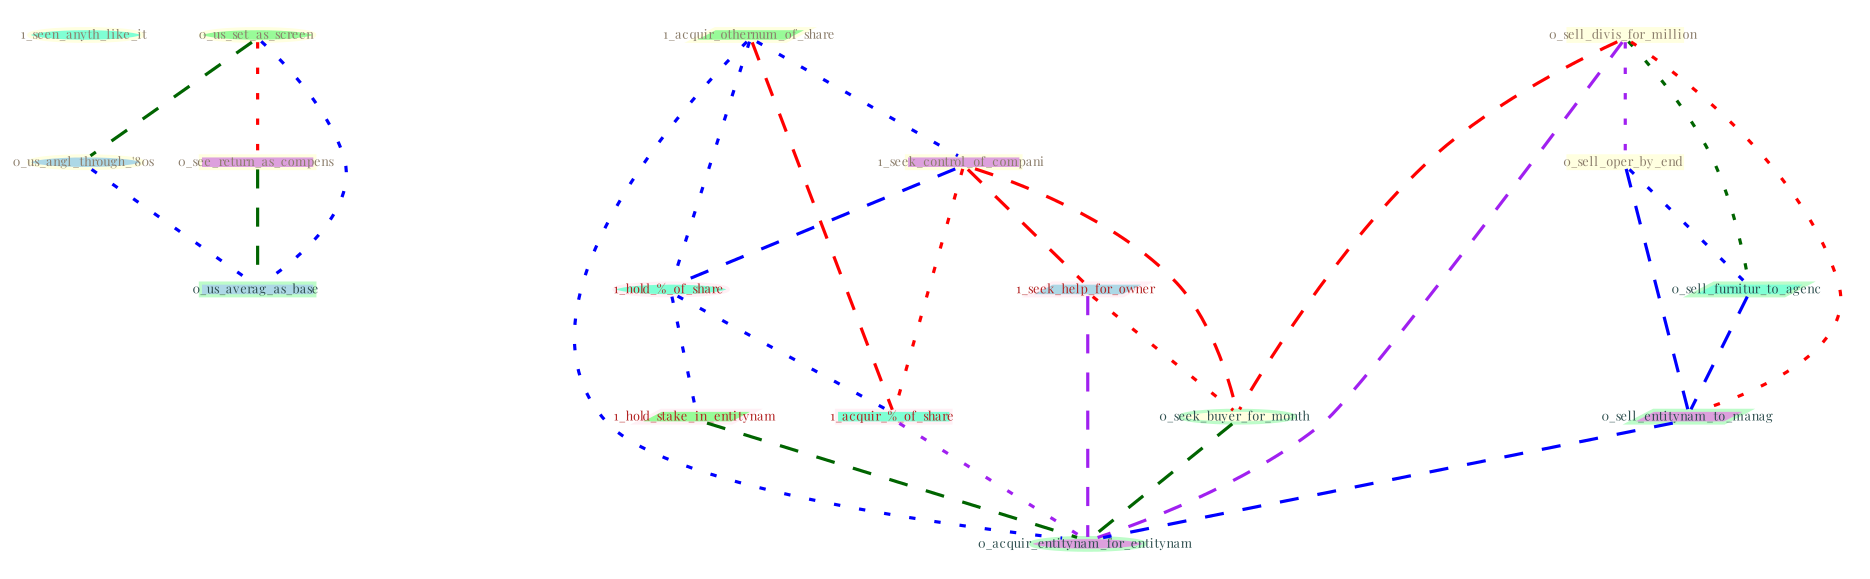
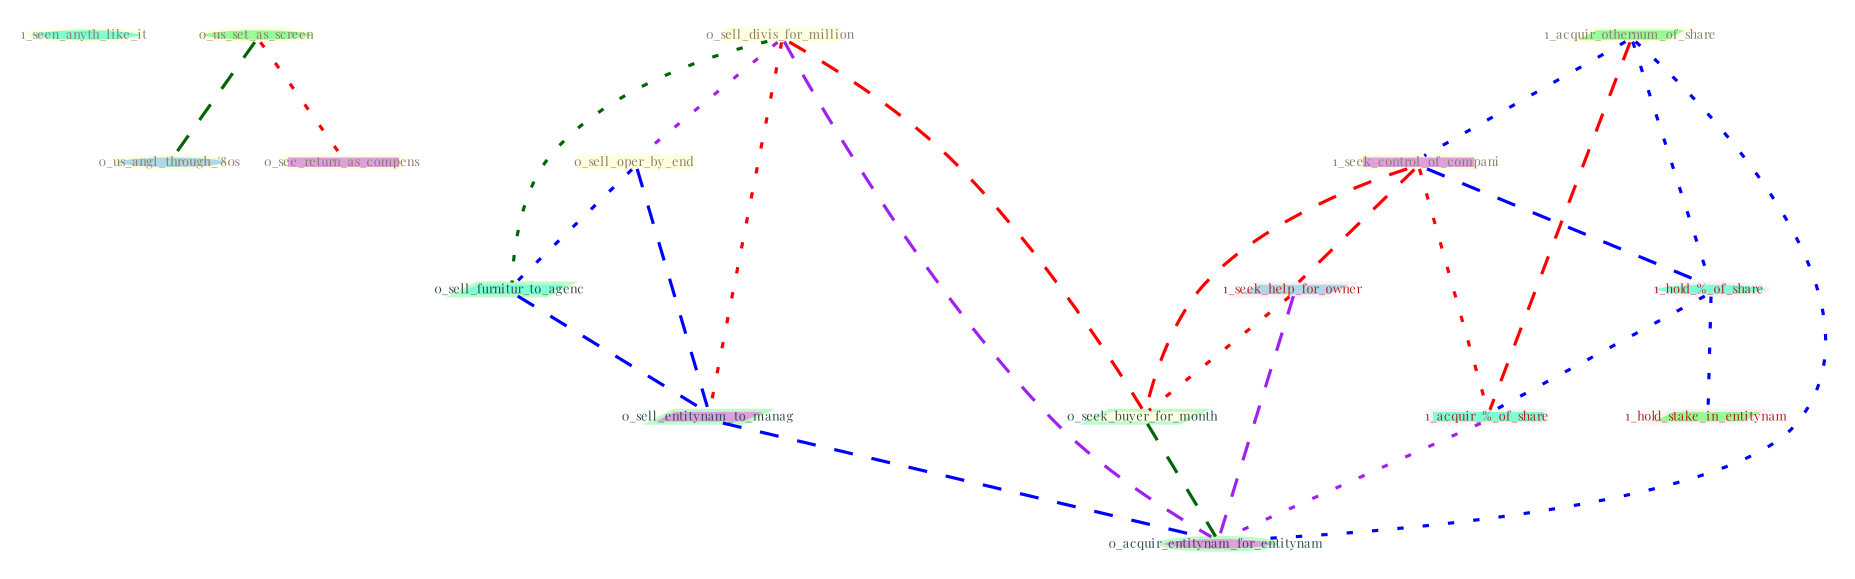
node "0_us_averag_as_base": removed
node "0_seek_buyer_for_month": shape ellipse -> parallelogram
edge "1_hold_stake_in_entitynam" -- "0_acquir_entitynam_for_entitynam": removed
